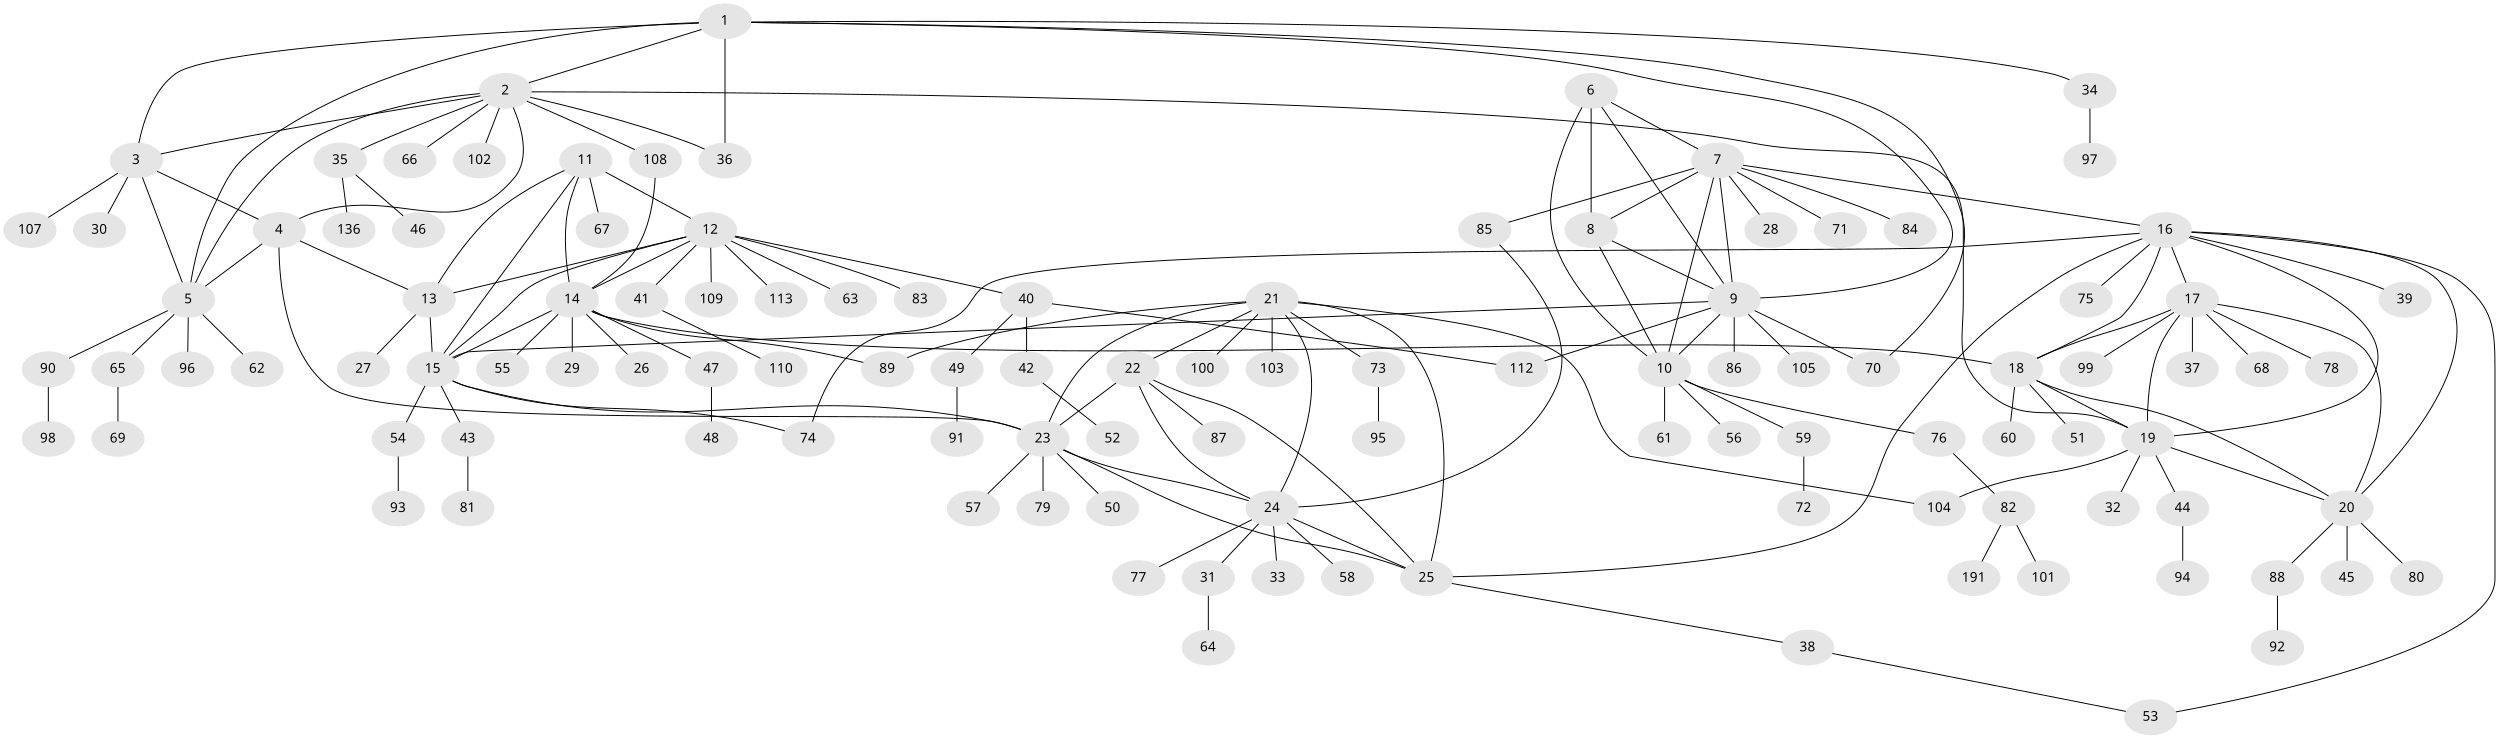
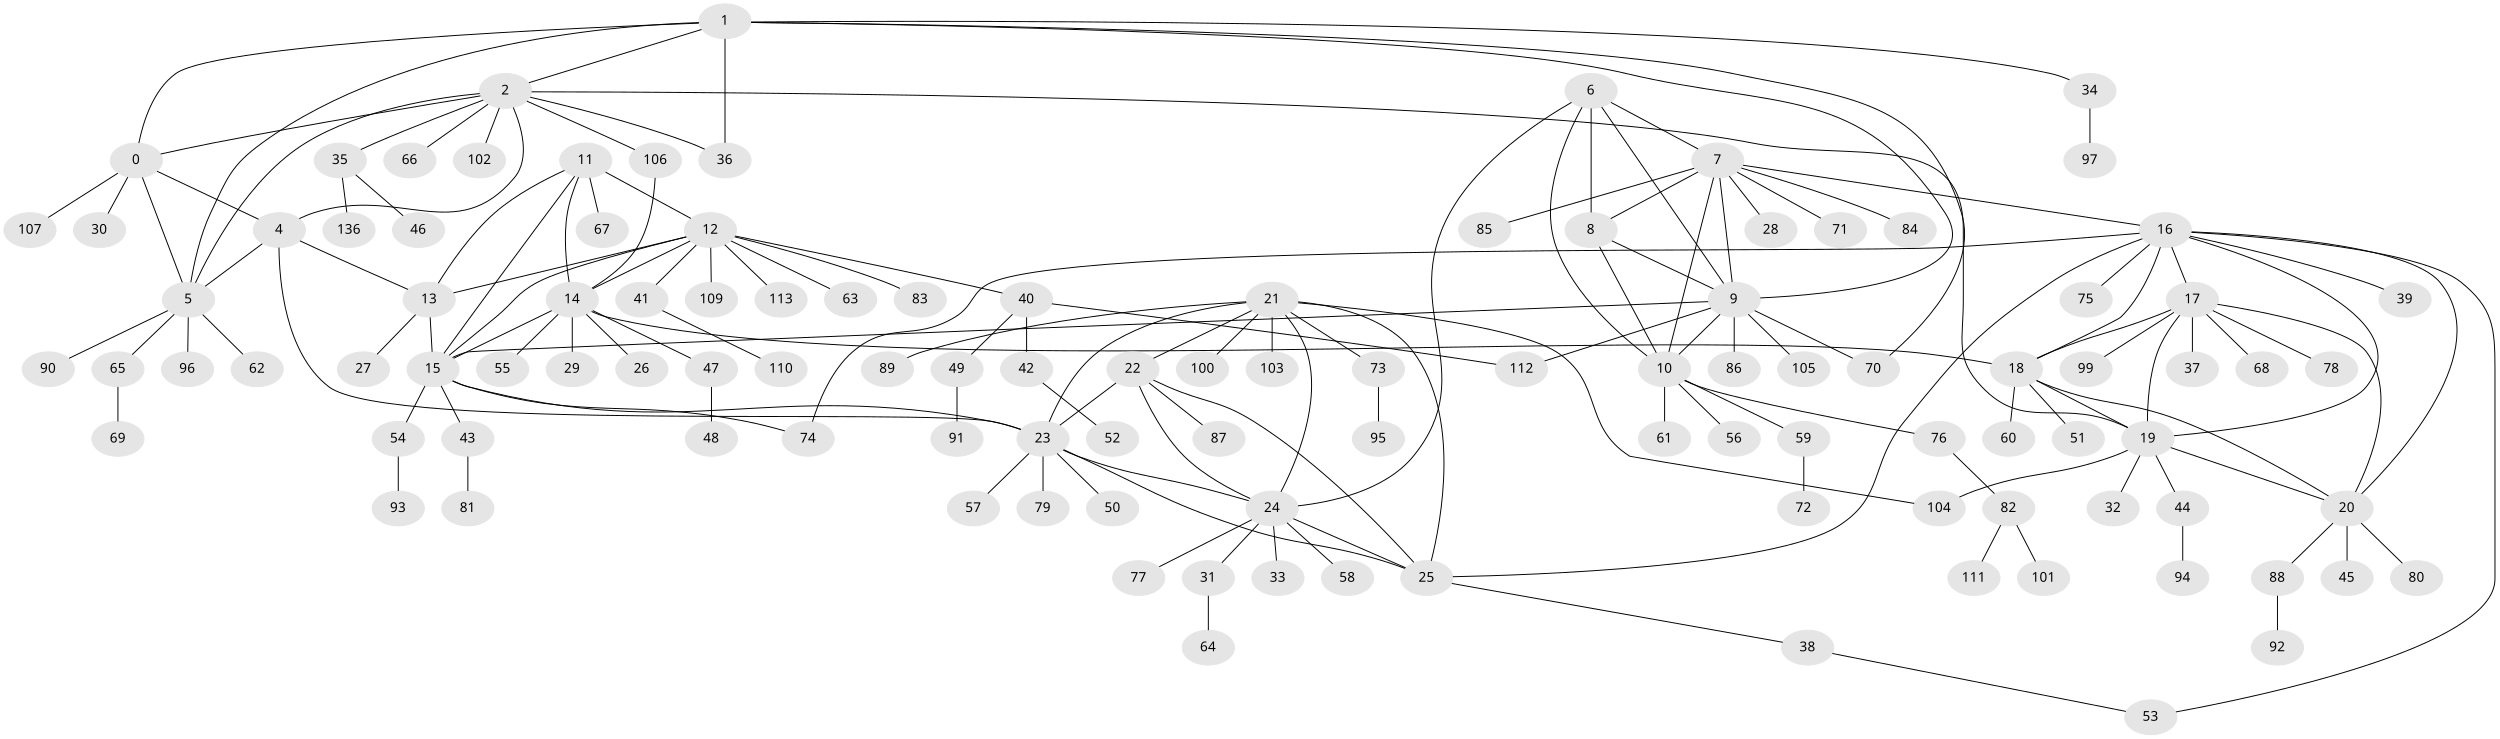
node "3": label "3" -> "0"
node "108": label "108" -> "106"
edge "14" -- "89": removed
node "98": removed
edge "85" -- "24": now "6" -- "24"
node "191": label "191" -> "111"
